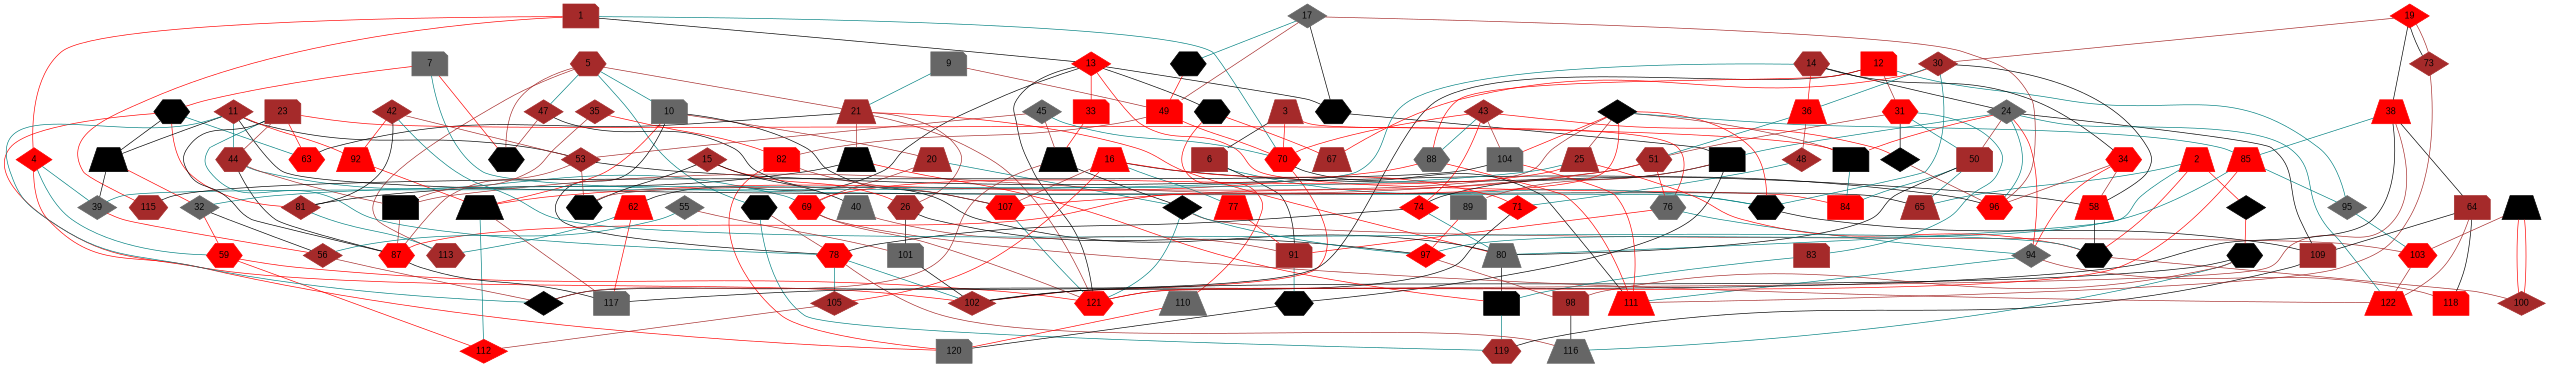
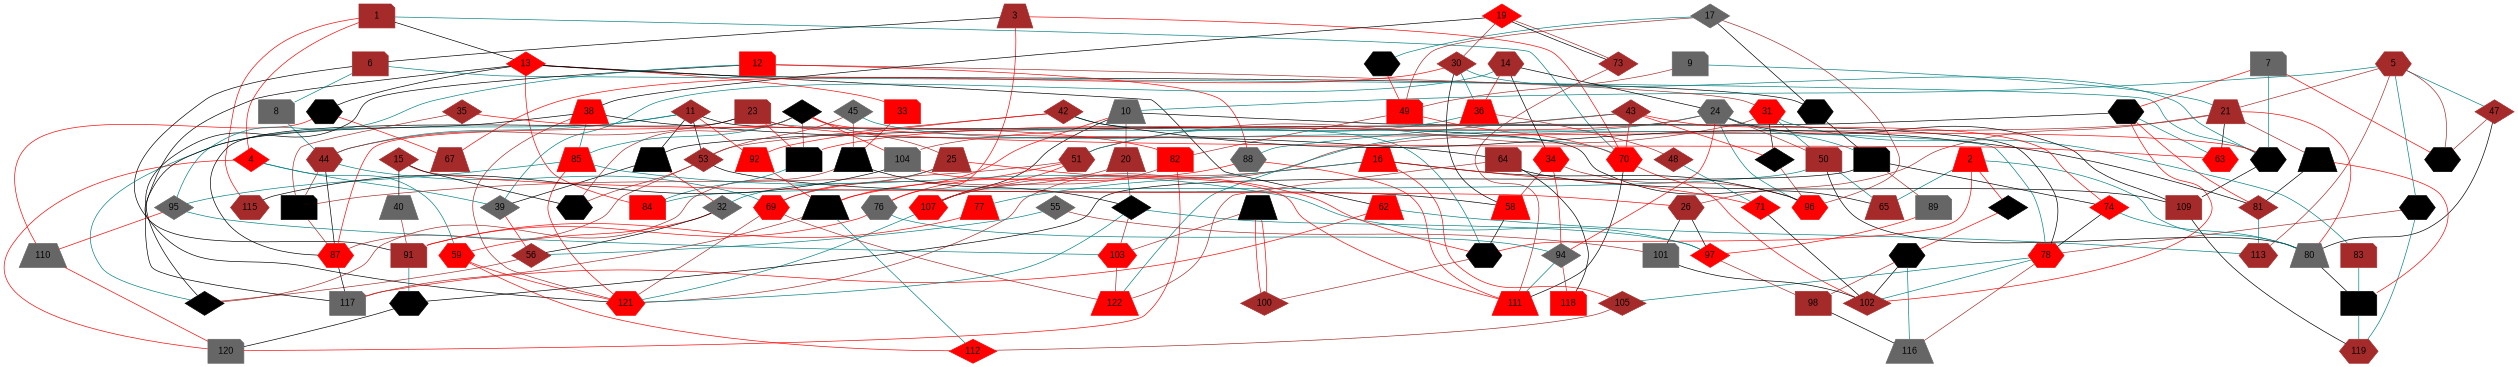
node "8": added
node "10": shape note -> trapezium
node "24": shape diamond -> hexagon
edge "95" -- "110": added
